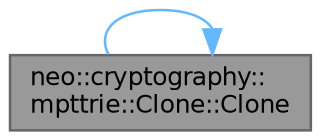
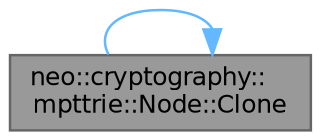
node "neo::cryptography:: mpttrie::Clone::Clone": label "neo::cryptography:: mpttrie::Clone::Clone" -> "neo::cryptography:: mpttrie::Node::Clone"
